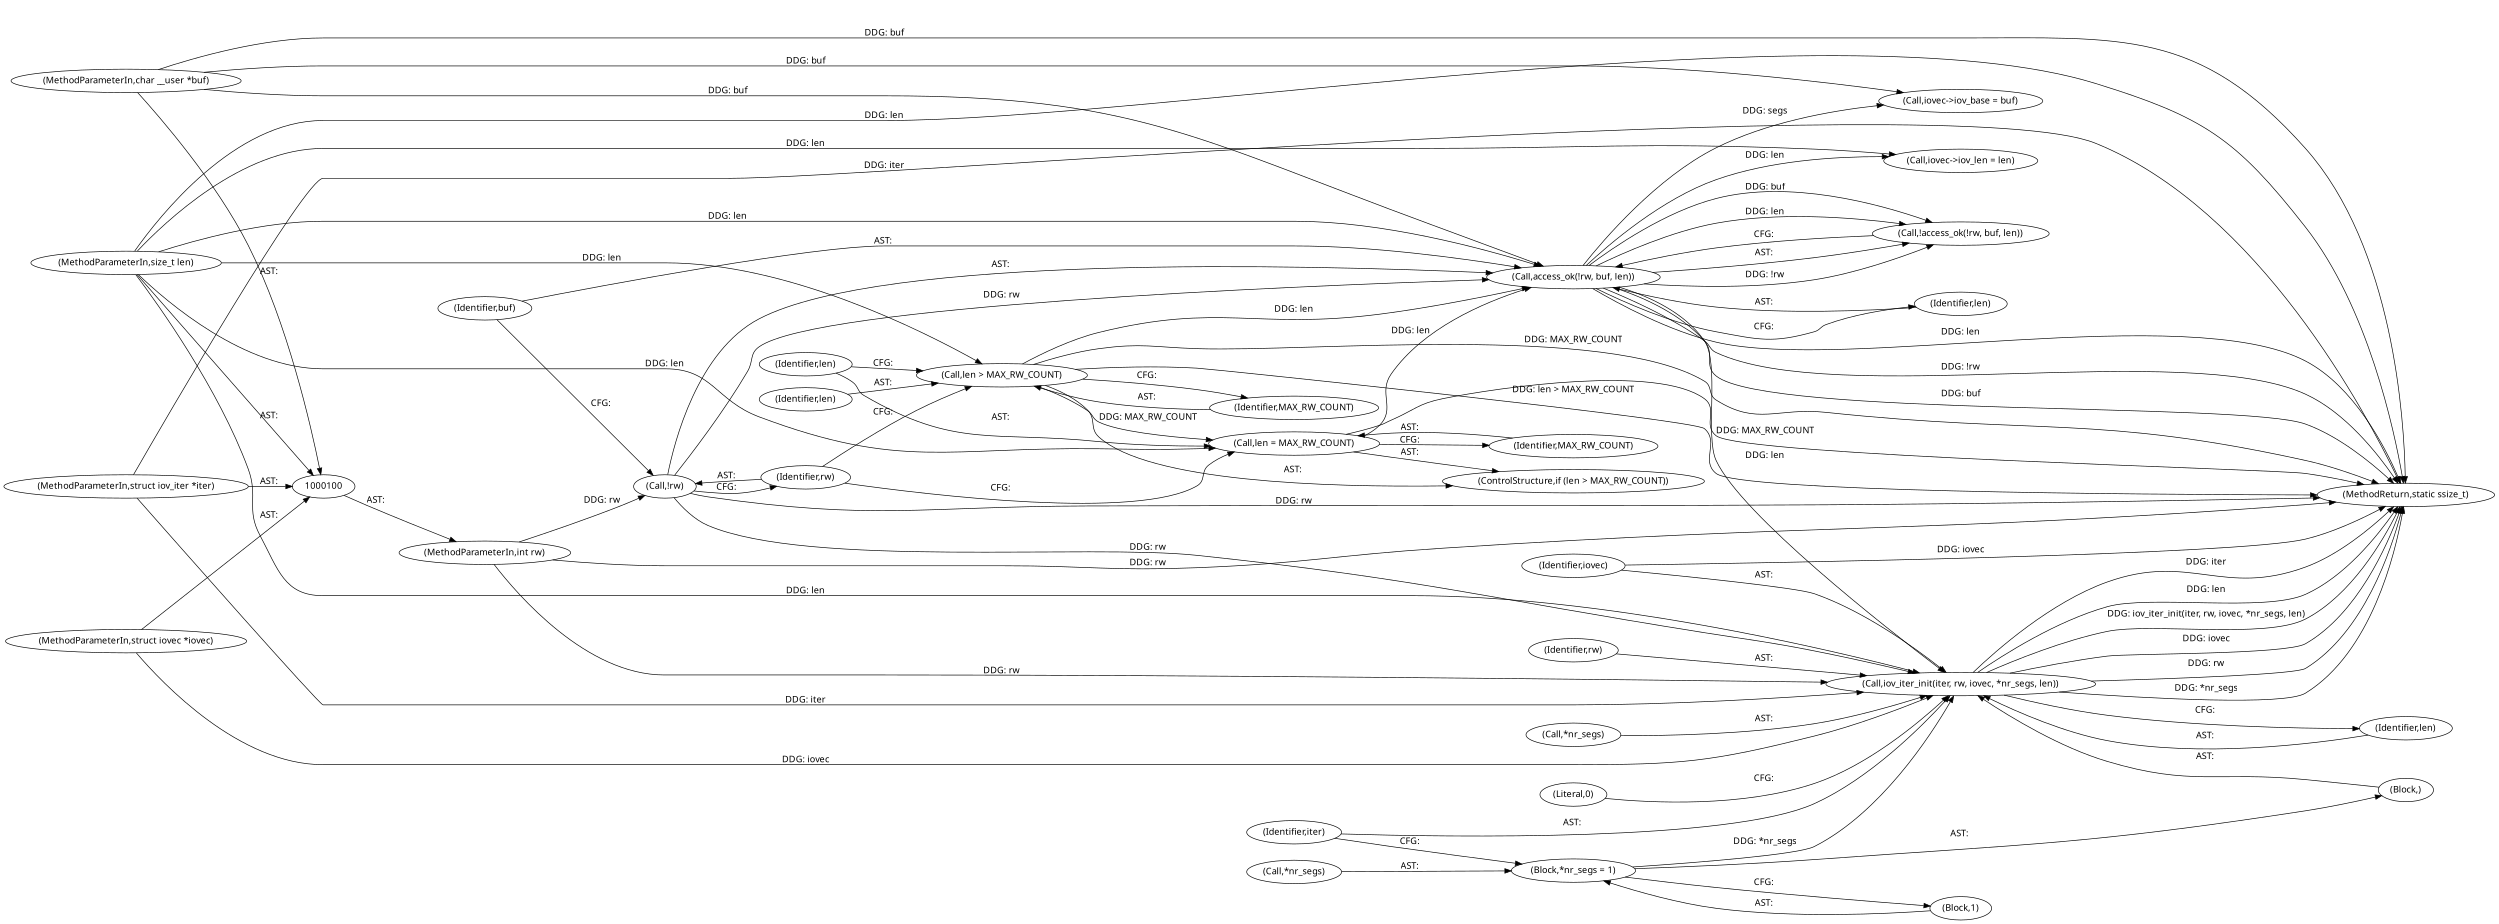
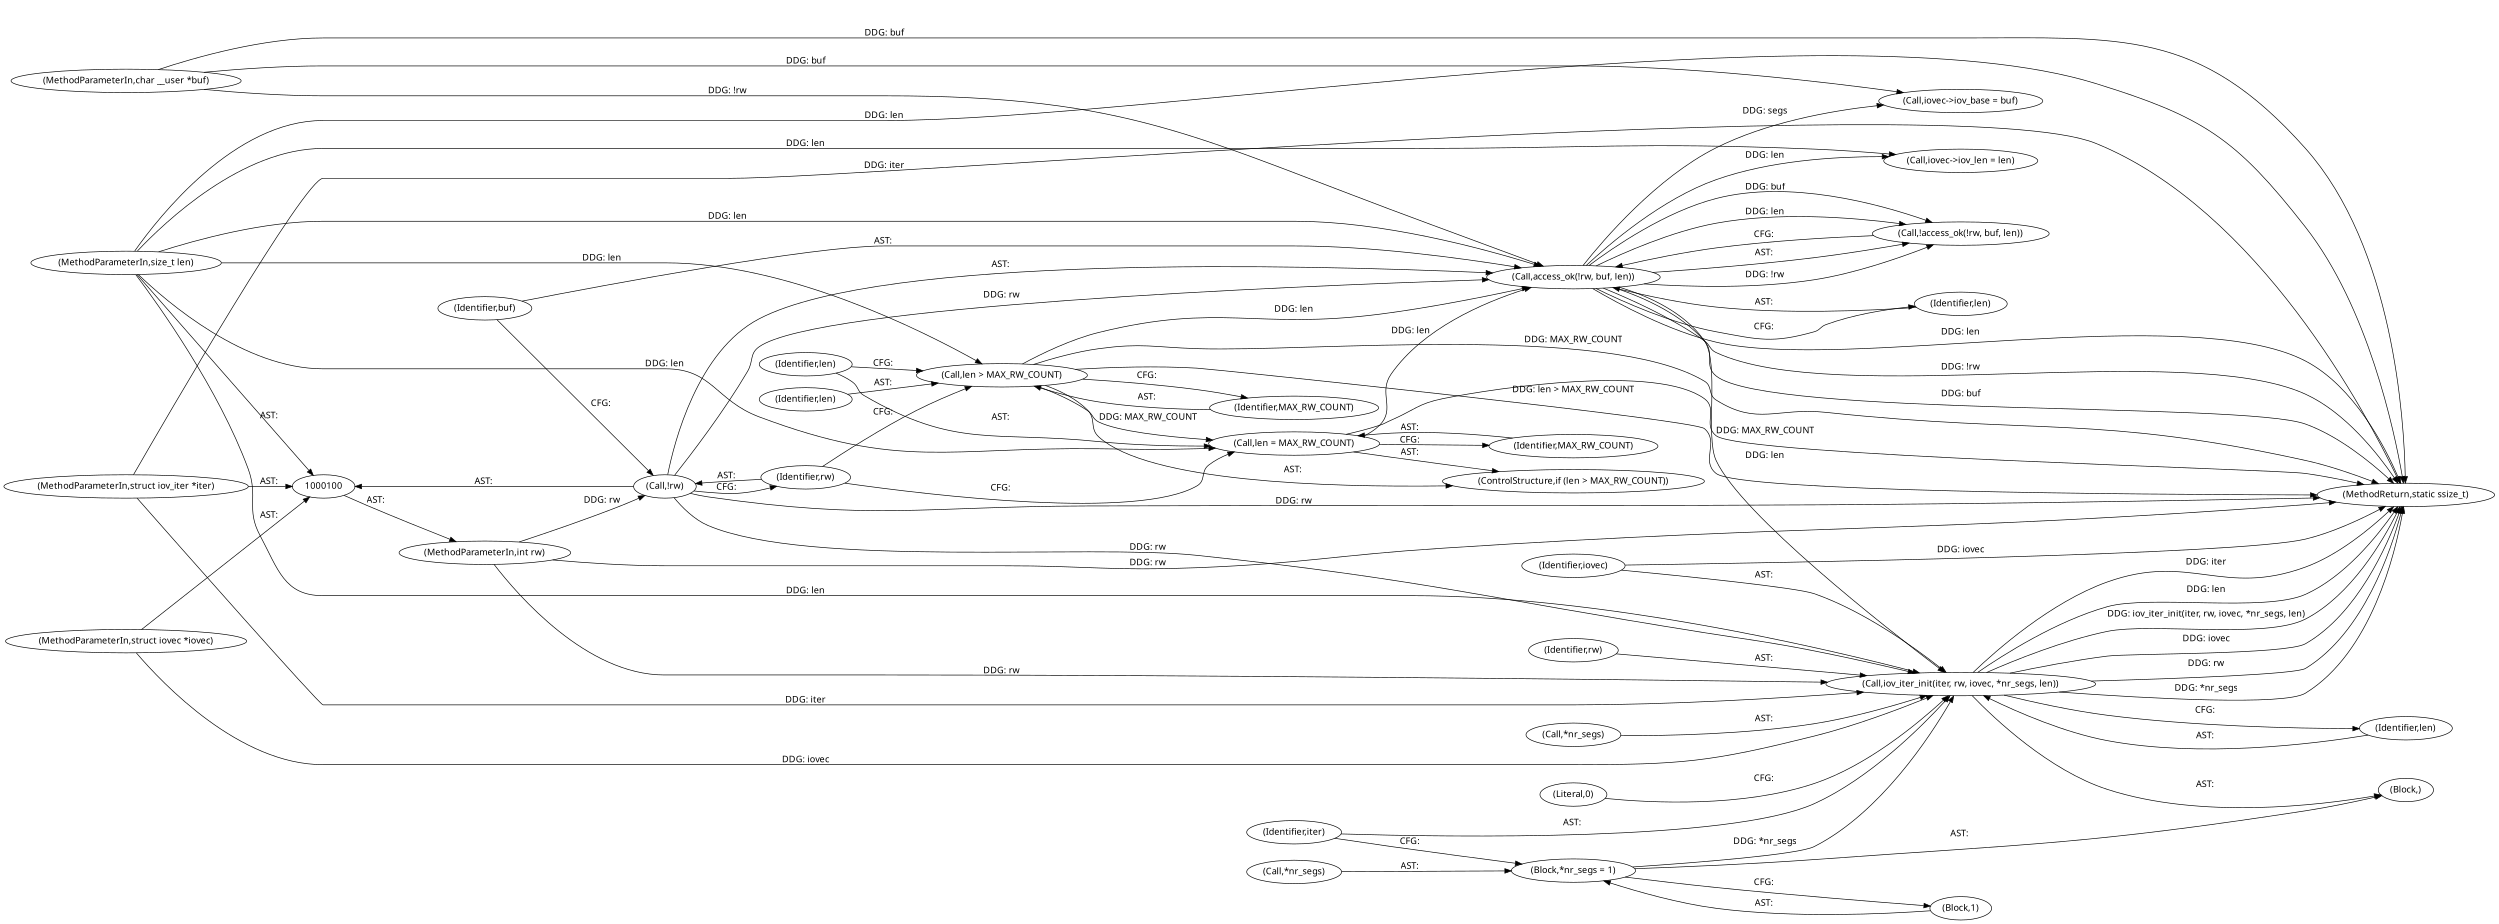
edge "(MethodParameterIn,char __user *buf)" -> "(Call,access_ok(!rw, buf, len))": label "DDG: buf" -> "DDG: !rw"
edge "(MethodParameterIn,char __user *buf)" -> "1000100": now "(Call,!rw)" -> "1000100"
edge "(Block,)" -> "(Call,iov_iter_init(iter, rw, iovec, *nr_segs, len))": reversed
